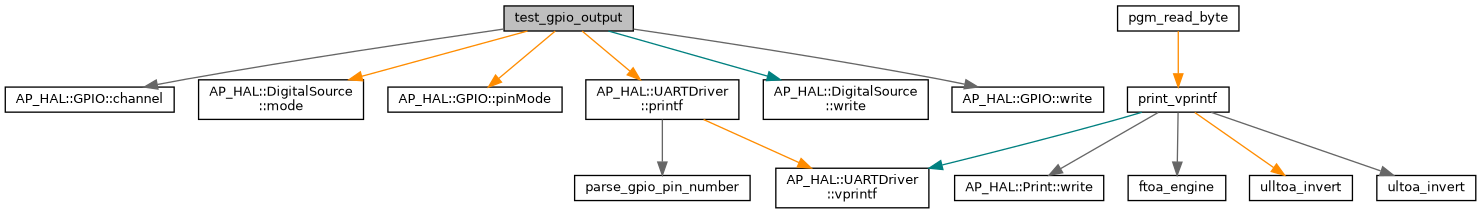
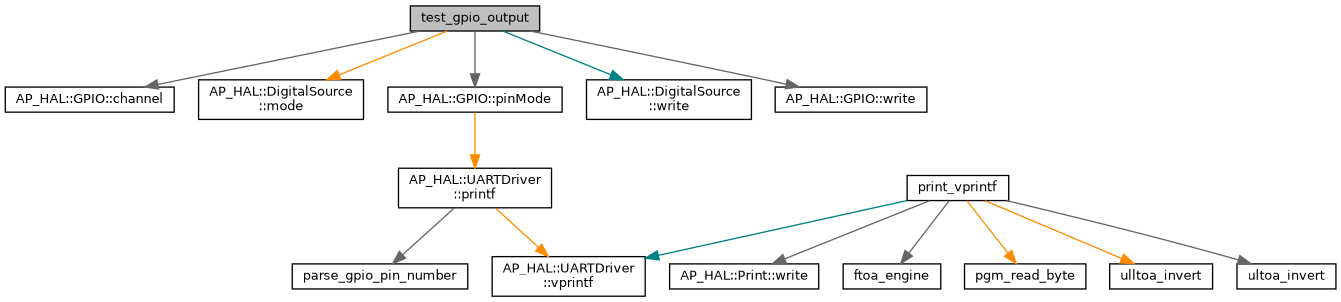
edge "test_gpio_output" -> "AP_HAL::UARTDriver ::printf": now "AP_HAL::GPIO::pinMode" -> "AP_HAL::UARTDriver ::printf"
edge "pgm_read_byte" -> "print_vprintf": reversed
edge "test_gpio_output" -> "AP_HAL::GPIO::pinMode": color darkorange -> gray40
